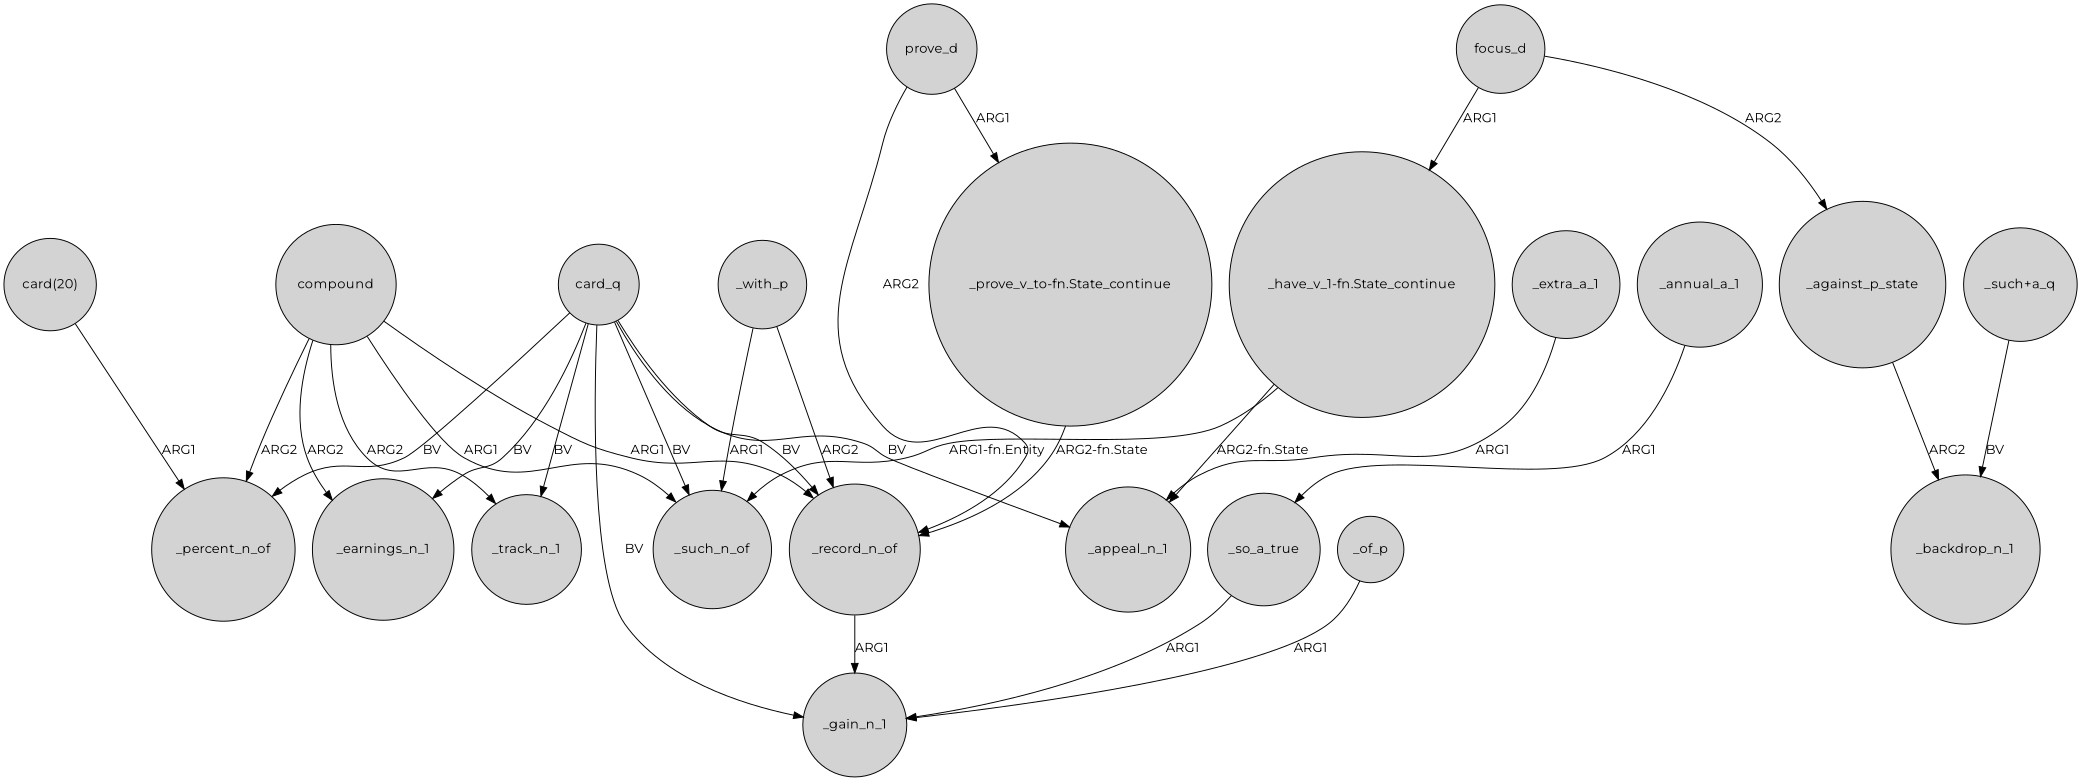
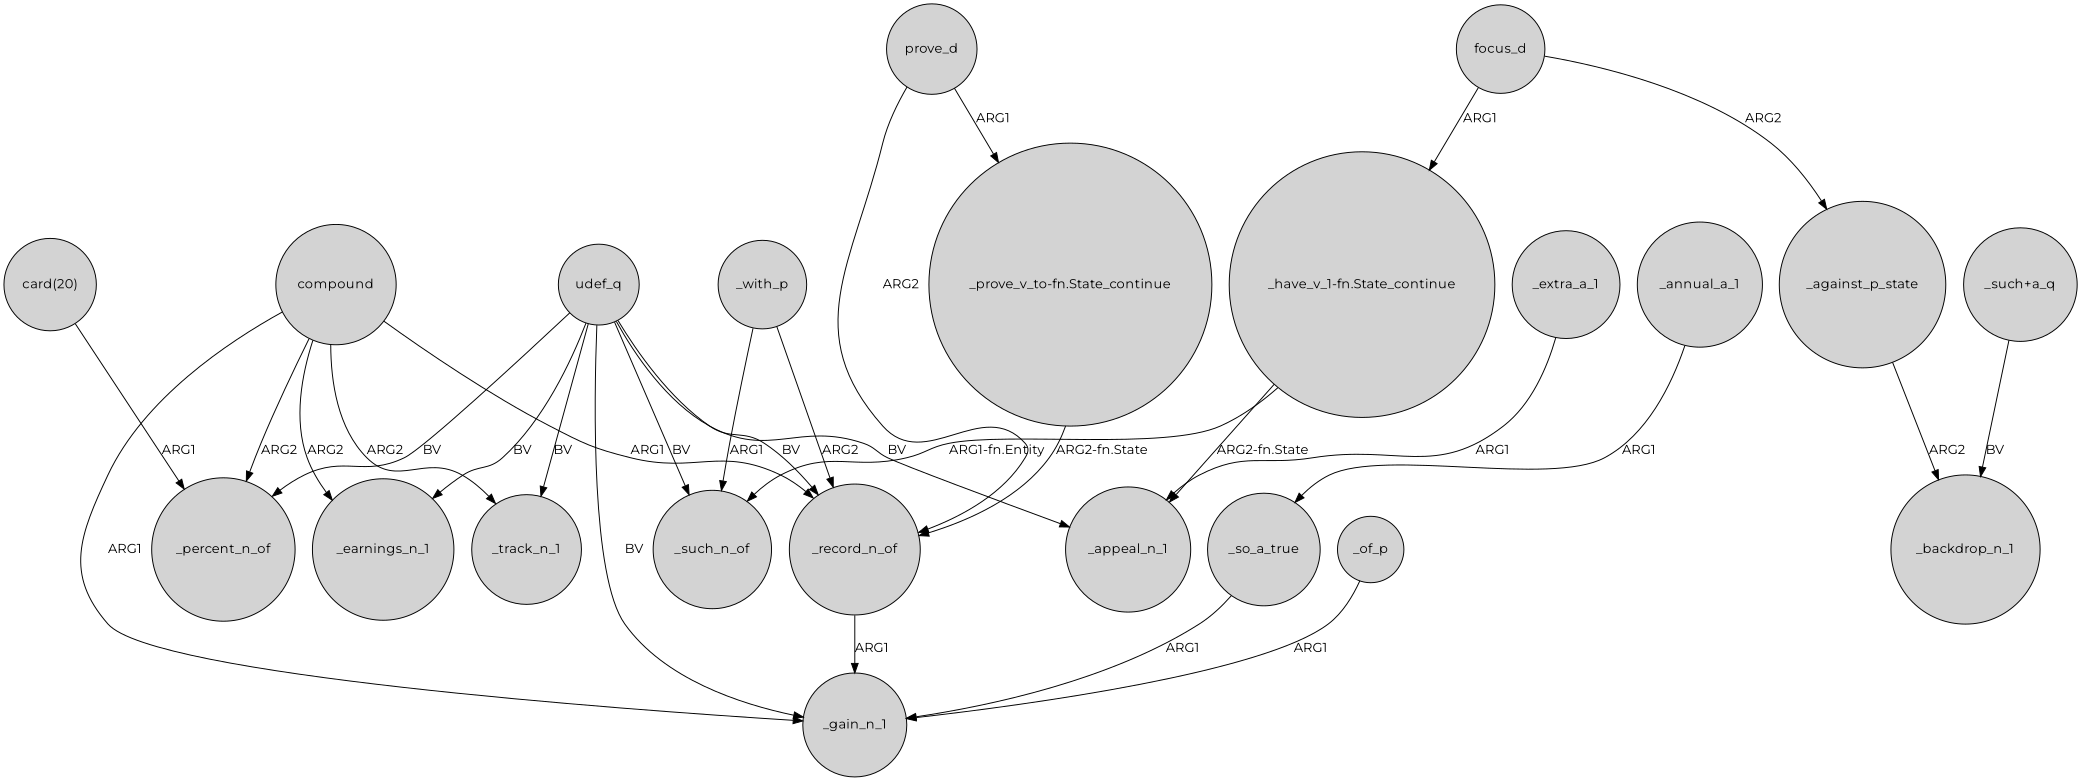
node "card_q": label "card_q" -> "udef_q"
edge "compound" -> "_such_n_of": now "compound" -> "_gain_n_1"
